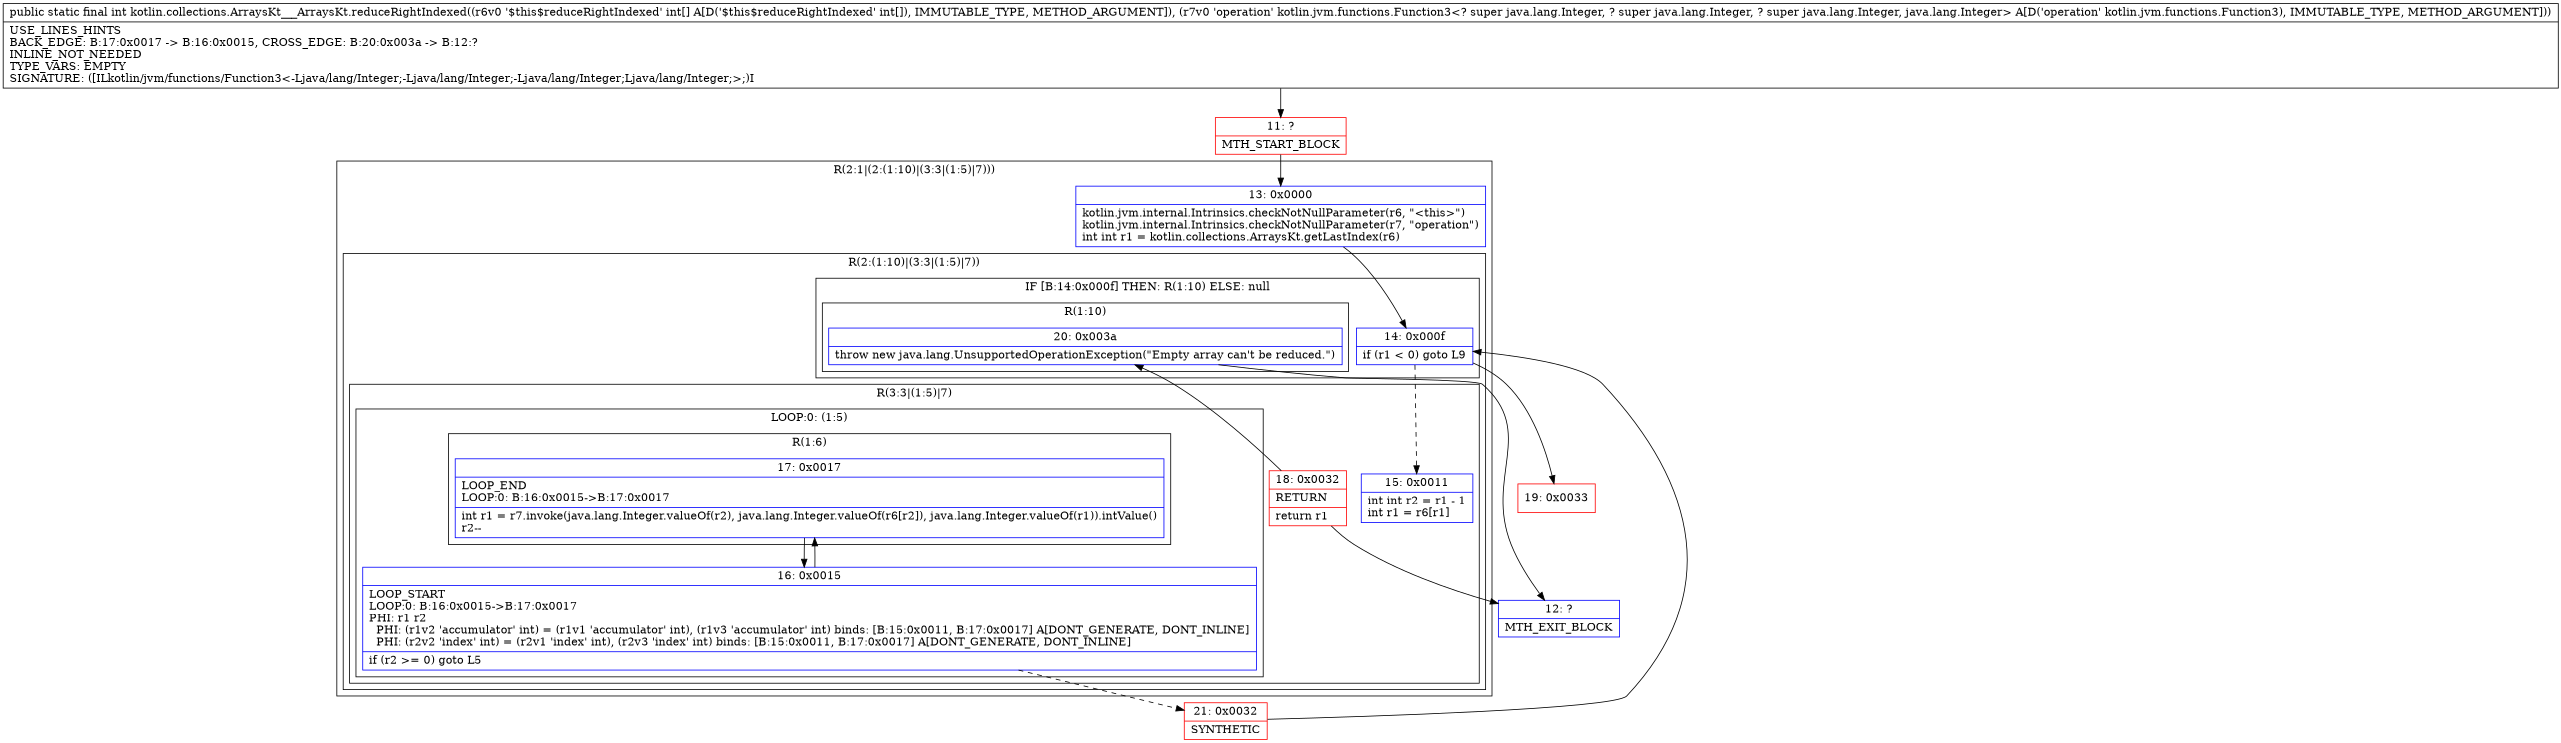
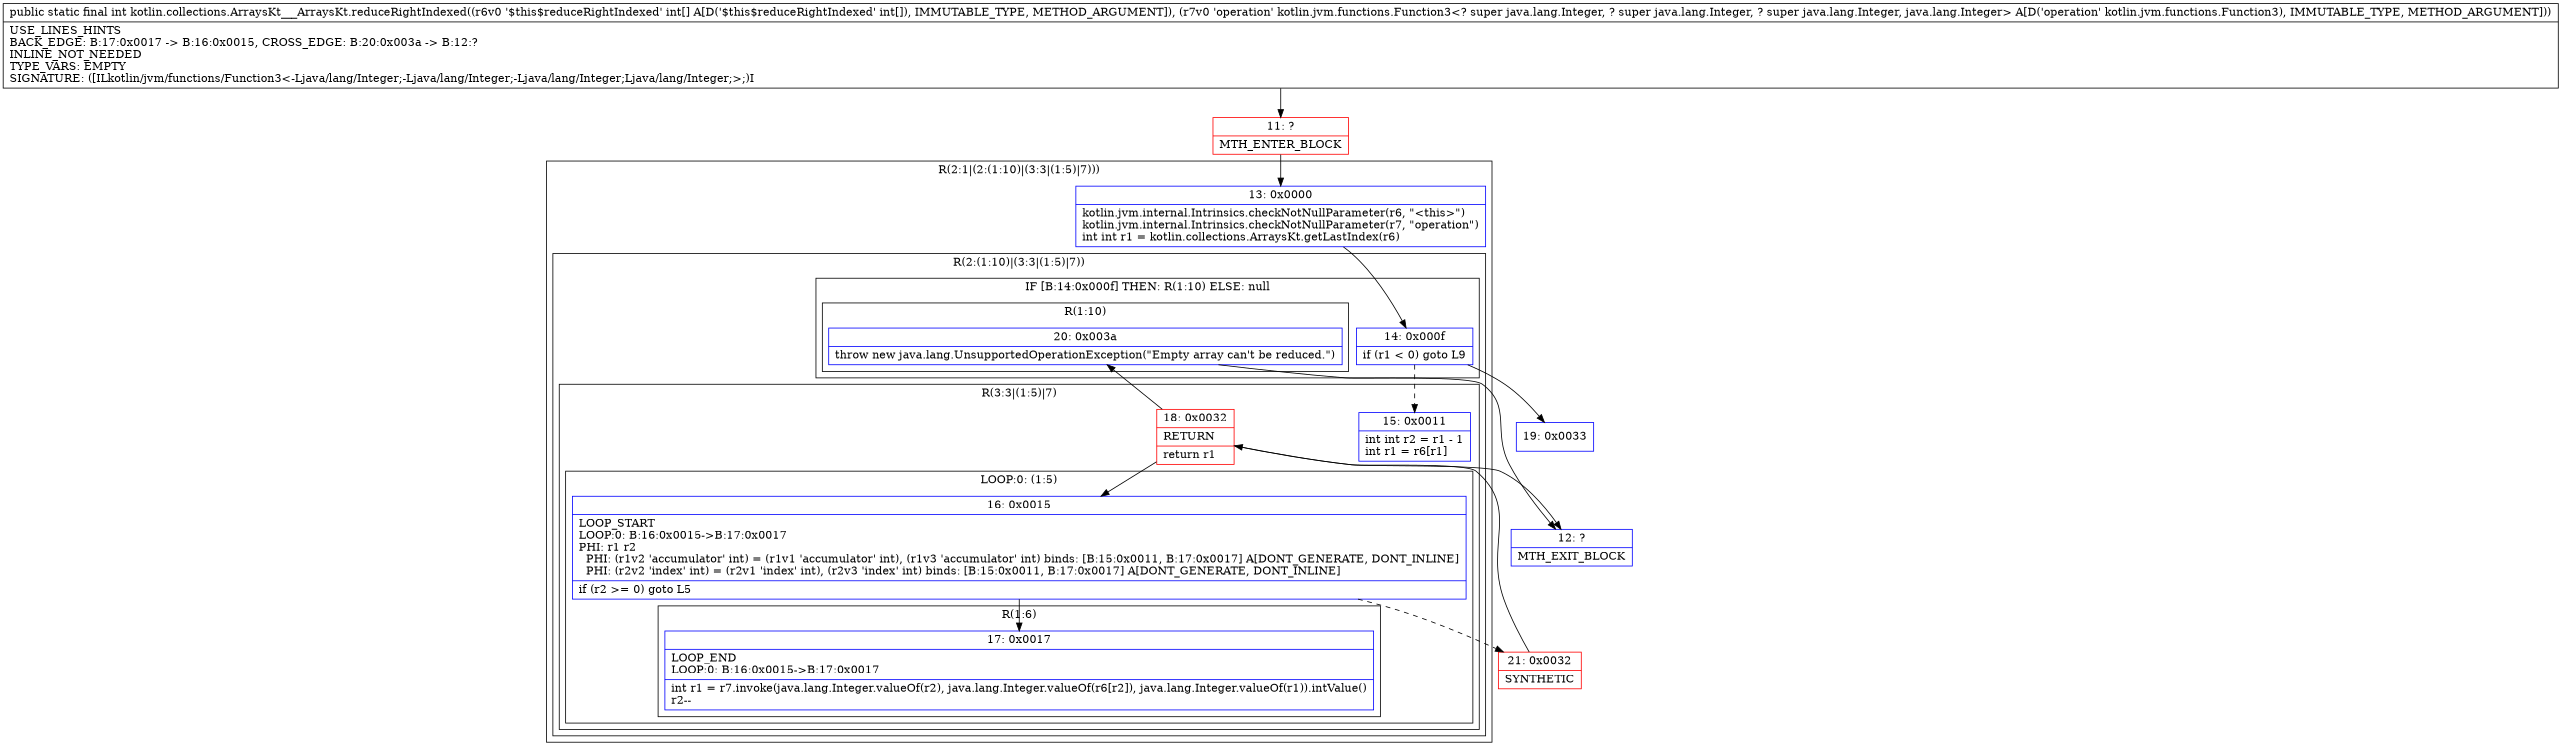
node "11: ?": text "MTH_START_BLOCK" -> "MTH_ENTER_BLOCK"
node "19: 0x0033": color red -> blue
edge "17: 0x0017" -> "16: 0x0015": now "18: 0x0032" -> "16: 0x0015"
edge "21: 0x0032" -> "14: 0x000f": now "21: 0x0032" -> "18: 0x0032"
